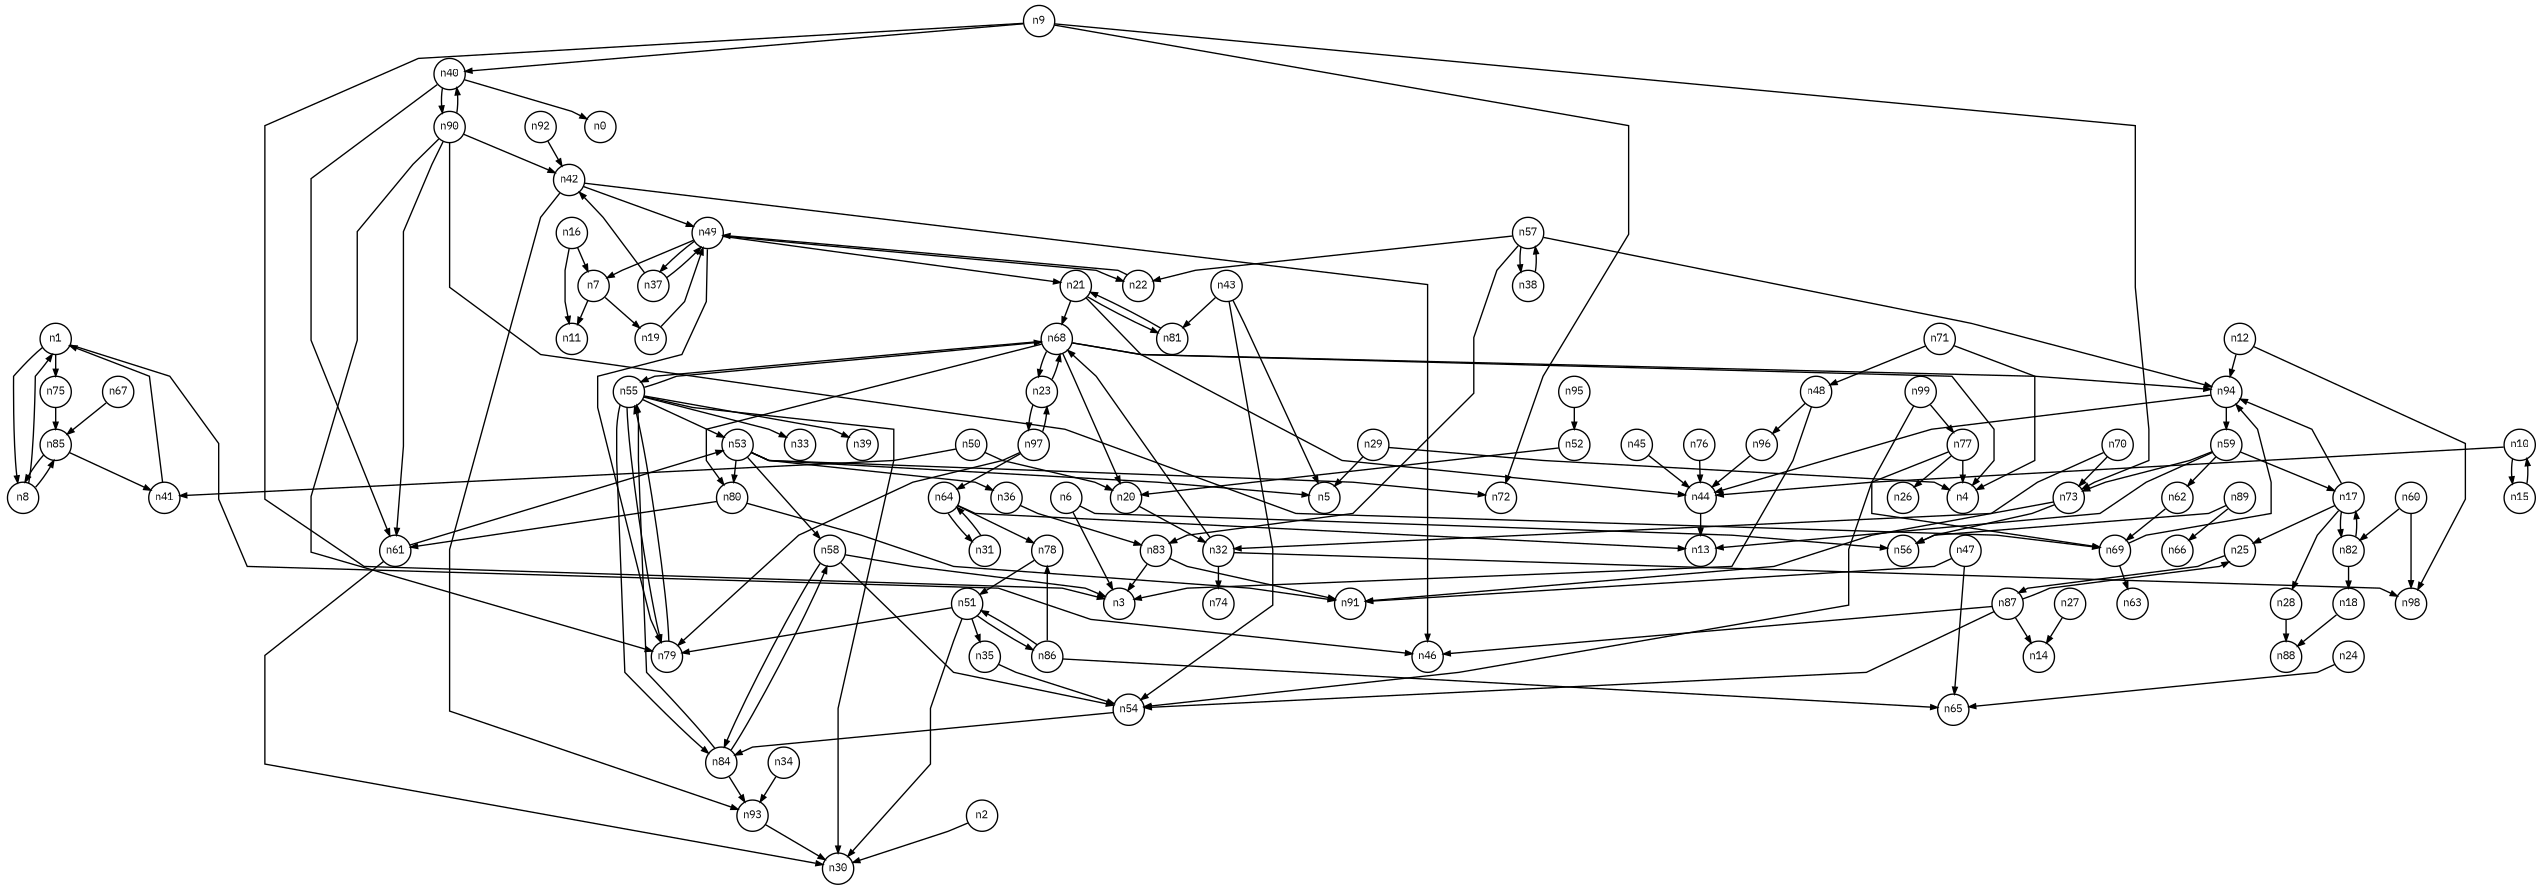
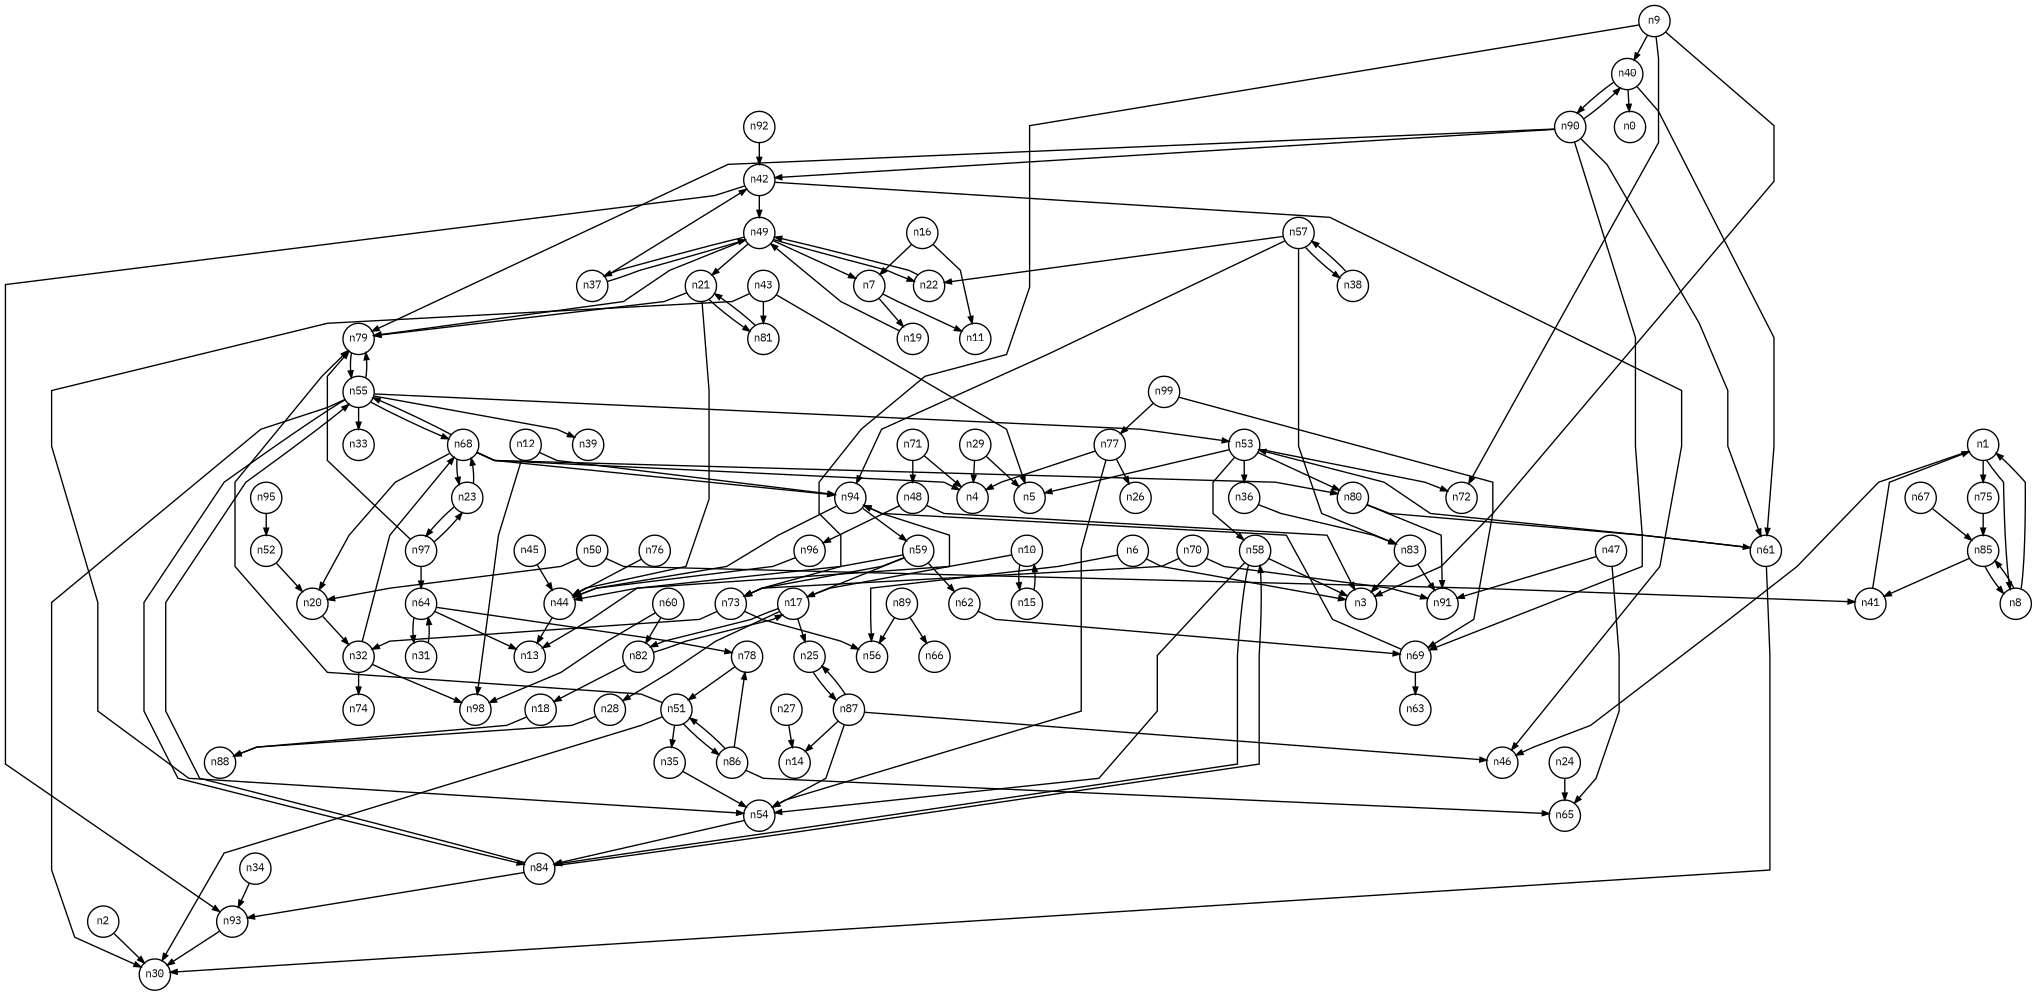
edge "n21" -> "n68": now "n21" -> "n79"
